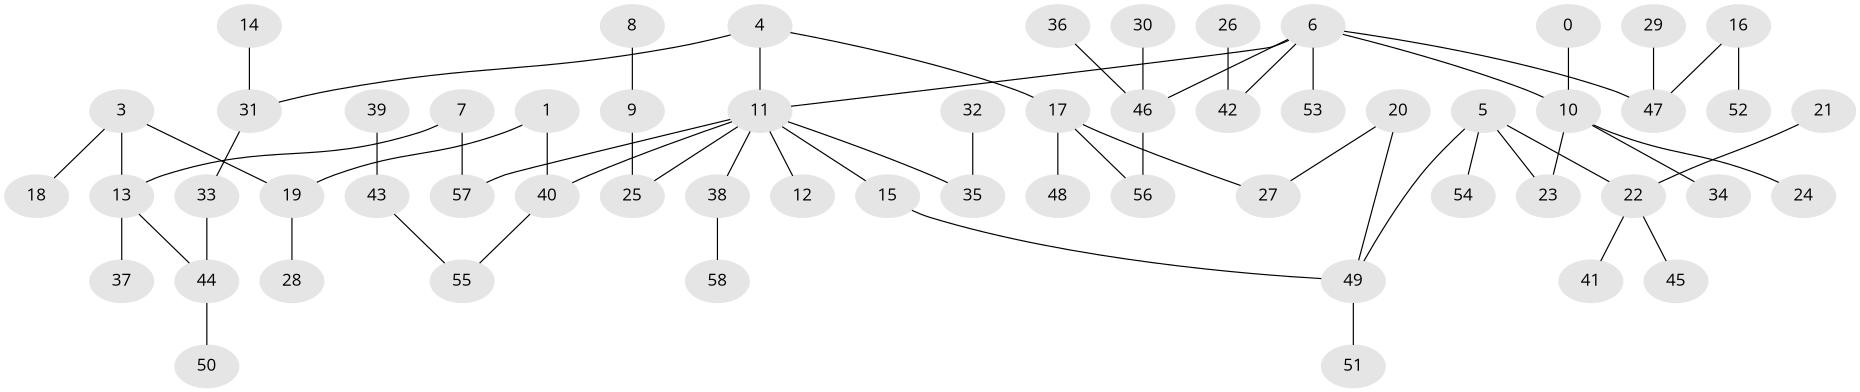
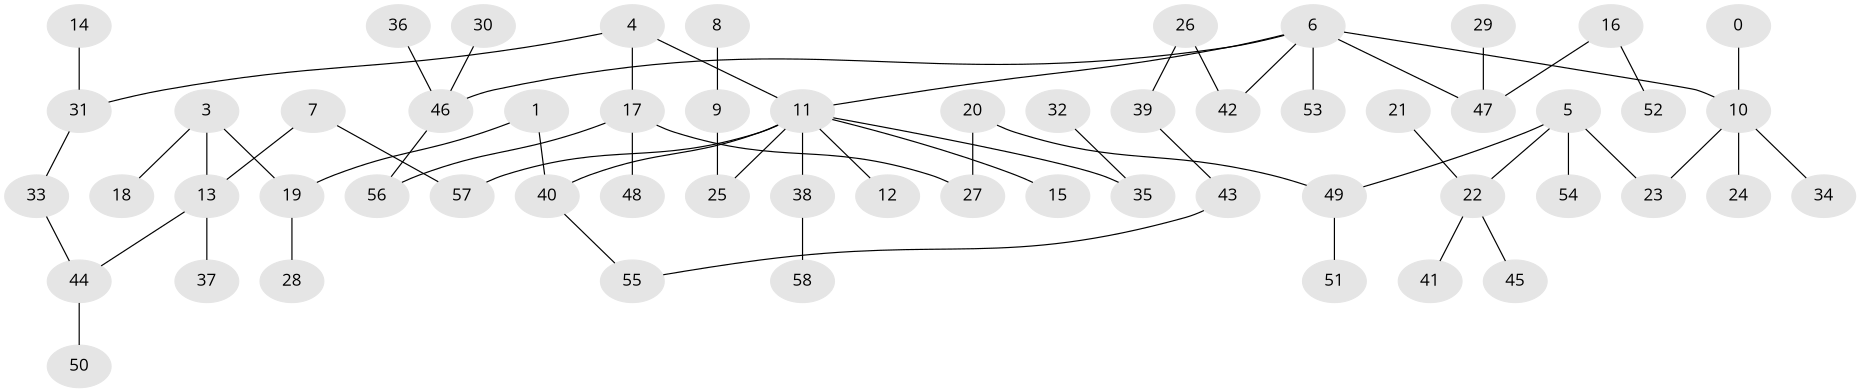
edge "26" -- "39": added
edge "15" -- "49": removed
